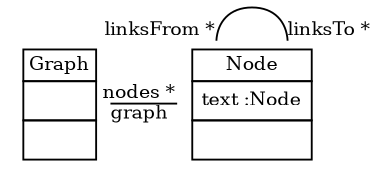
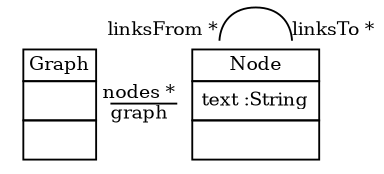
node "Node": text "text :Node" -> "text :String"
